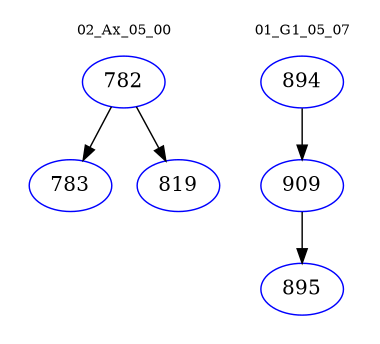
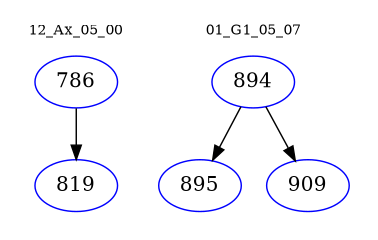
cluster "02_Ax_05_00": label "02_Ax_05_00" -> "12_Ax_05_00"
node "782": label "782" -> "786"
node "783": removed
edge "909" -> "895": now "894" -> "895"
